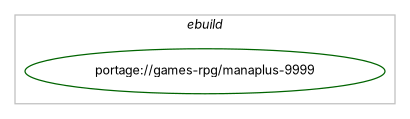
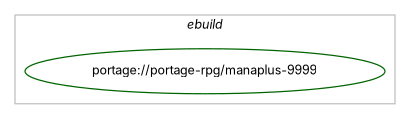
node "portage://games-rpg/manaplus-9999": label "portage://games-rpg/manaplus-9999" -> "portage://portage-rpg/manaplus-9999"
